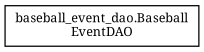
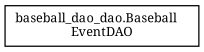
node "baseball_event_dao.Baseball EventDAO": label "baseball_event_dao.Baseball EventDAO" -> "baseball_dao_dao.Baseball EventDAO"
